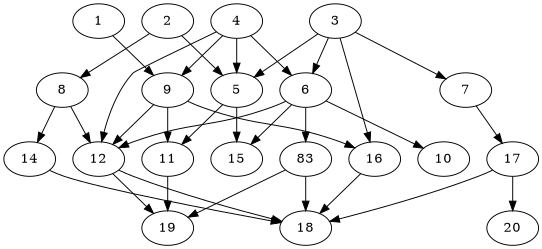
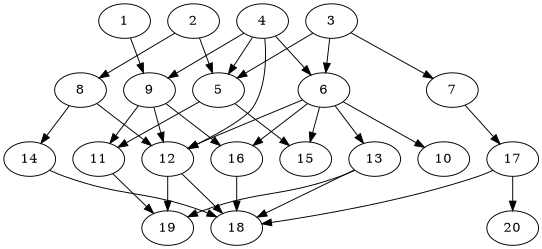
edge "3" -> "16": now "6" -> "16"
node "83": label "83" -> "13"
